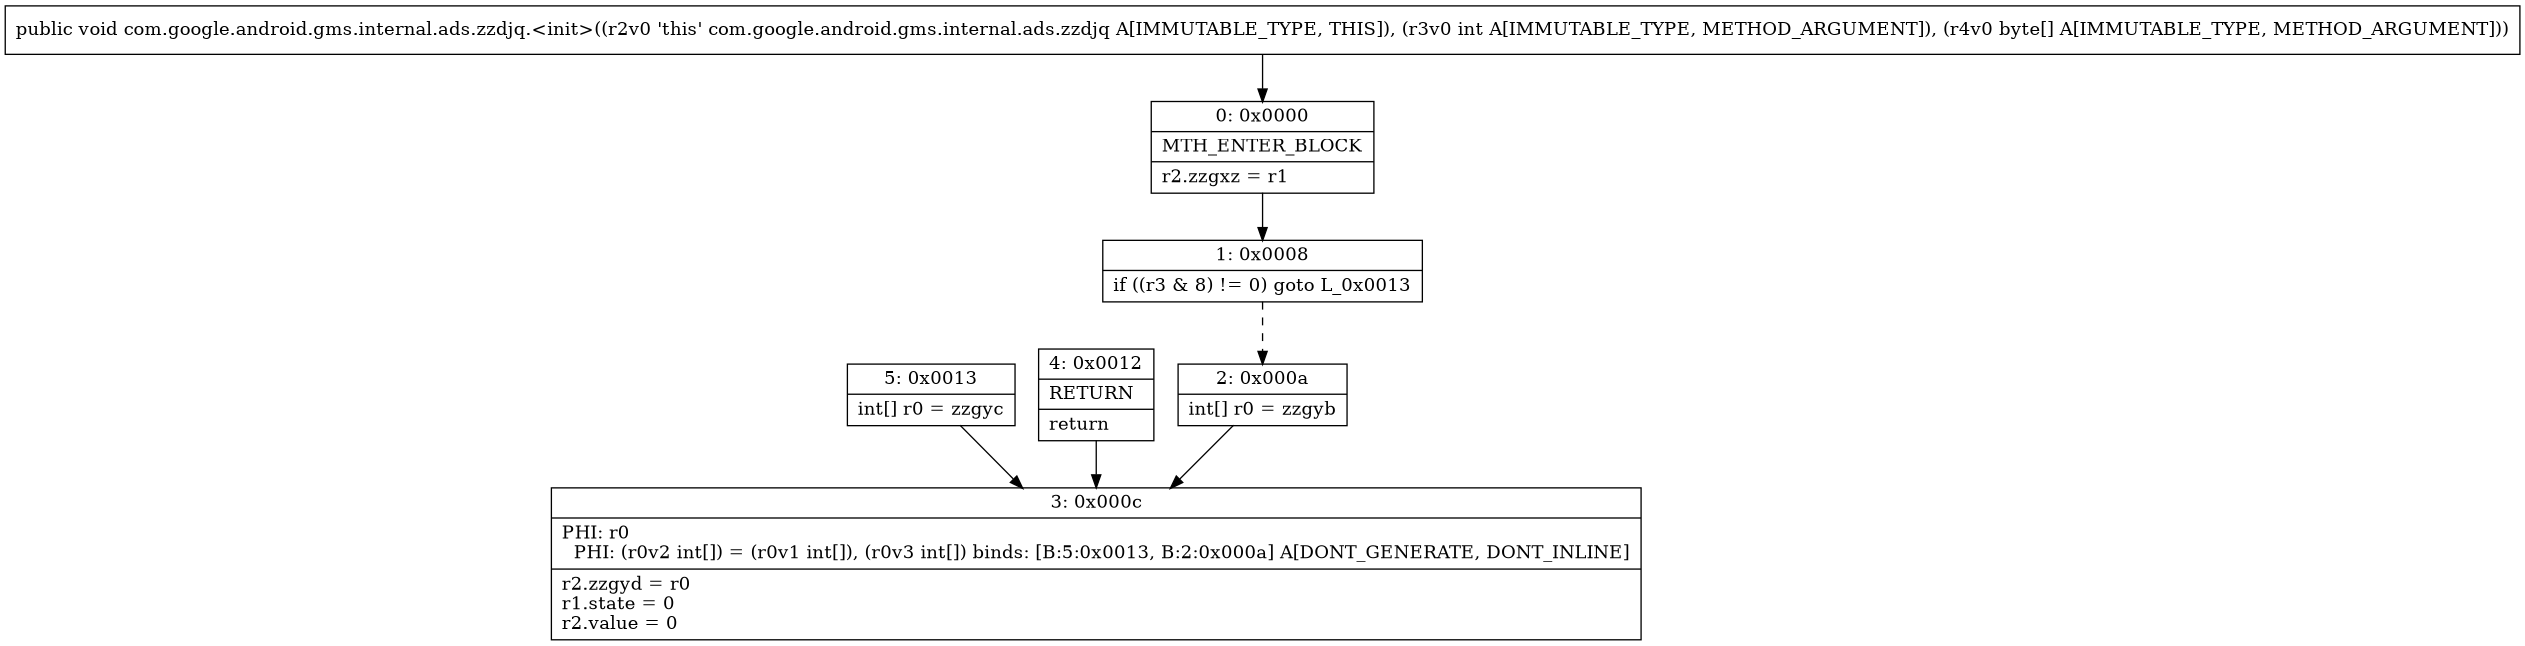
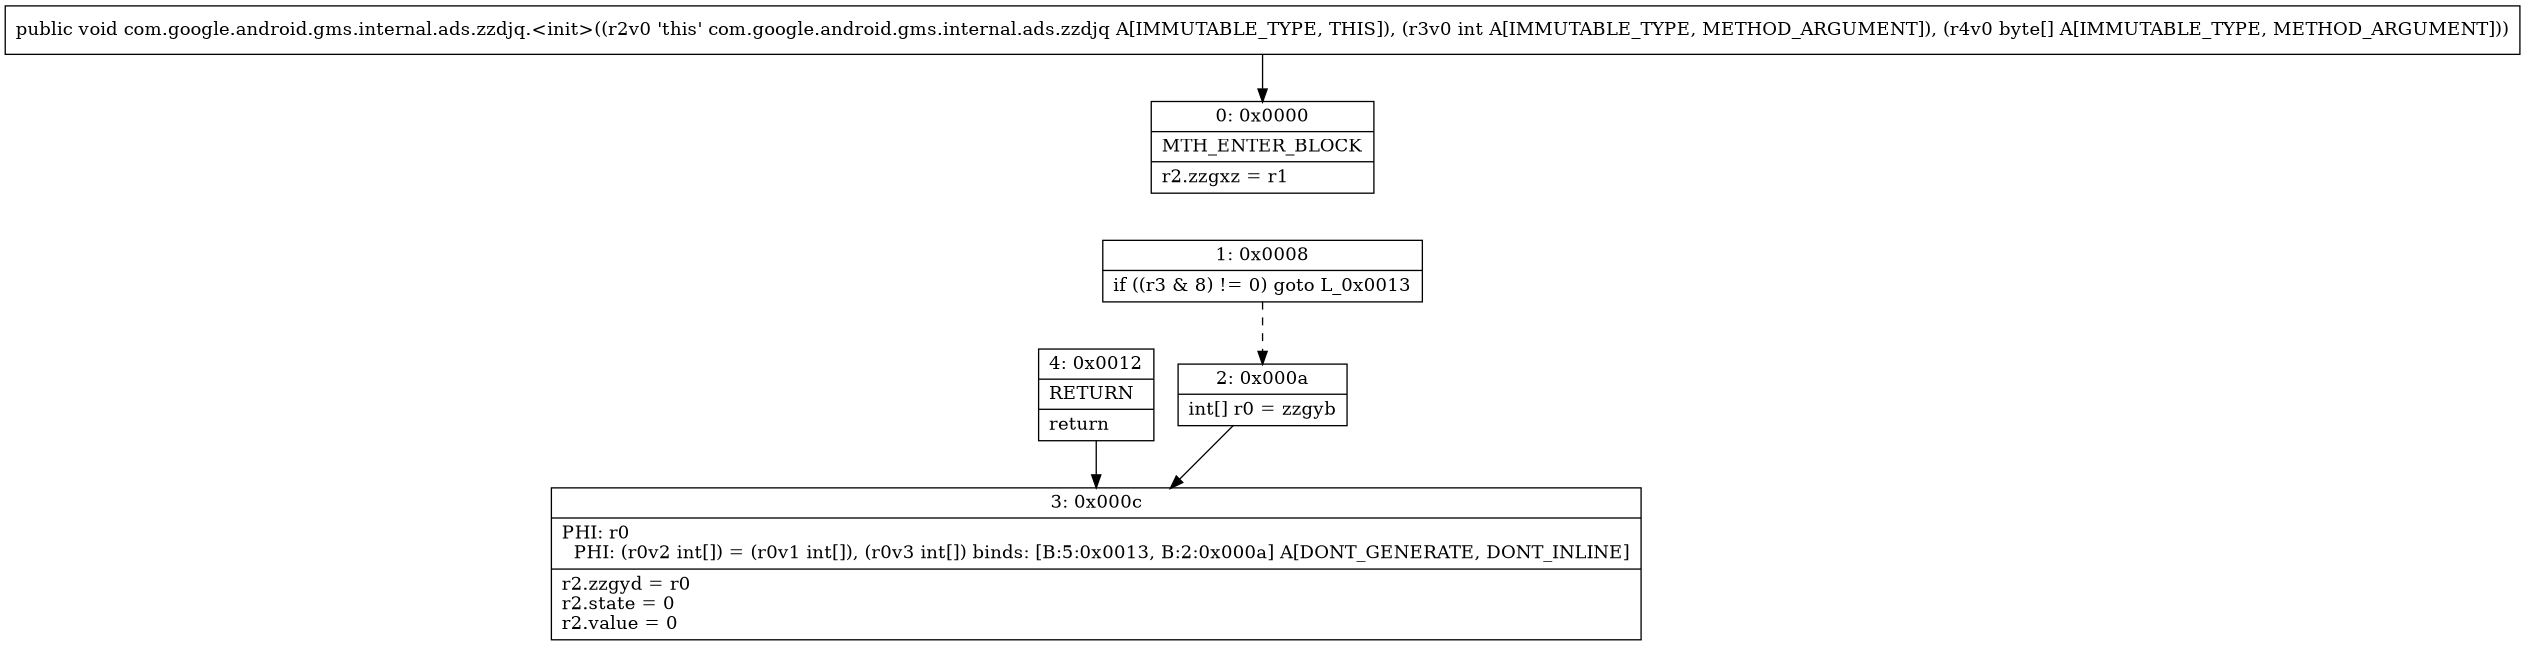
edge "0: 0x0000" -> "1: 0x0008": removed
node "5: 0x0013": removed
node "3: 0x000c": text "r1.state = 0" -> "r2.state = 0"
